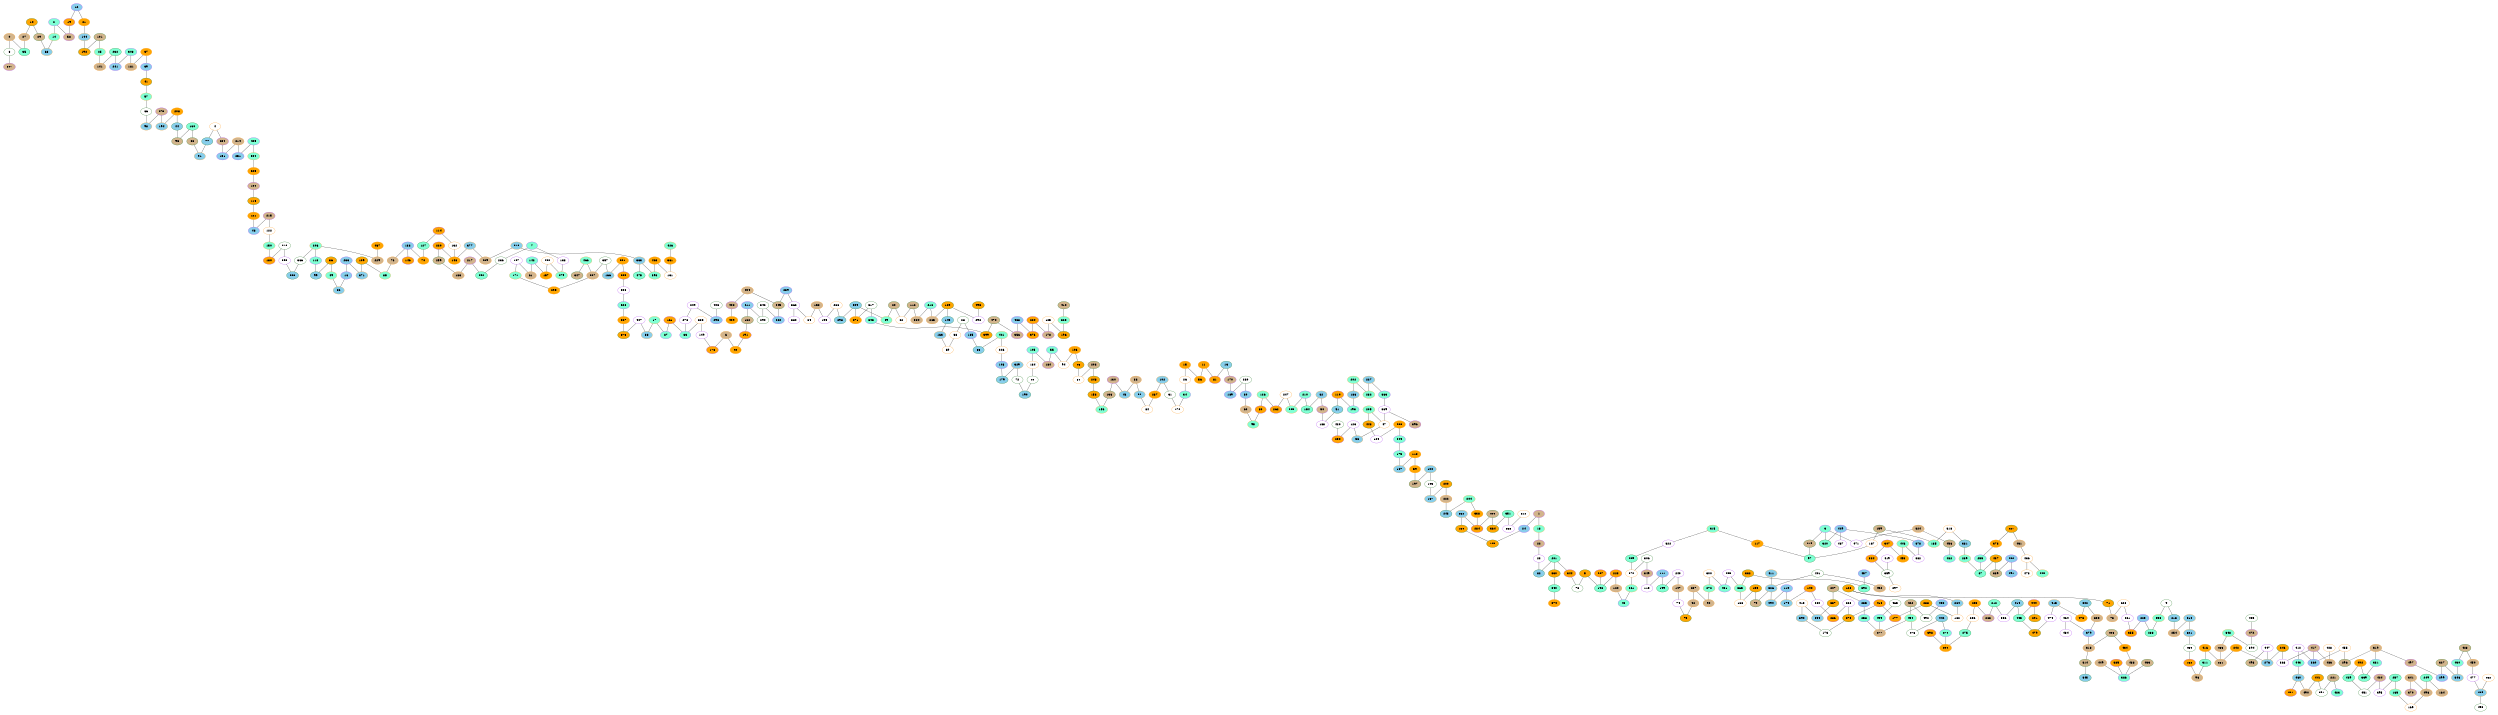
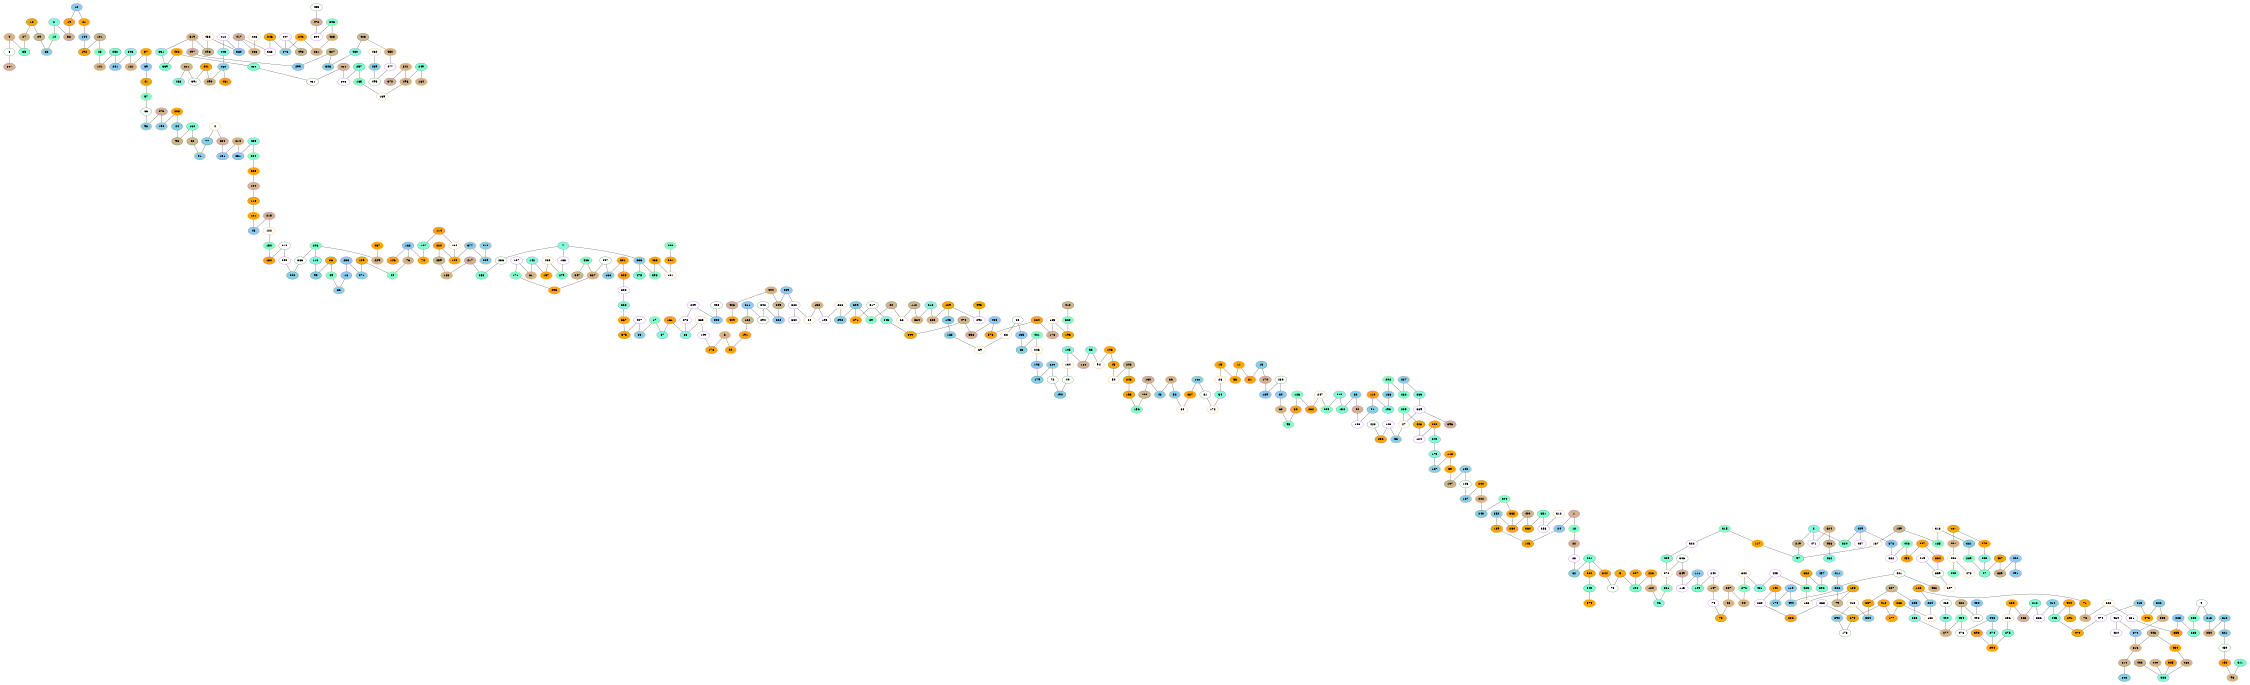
edge "316" -- "333": now "7" -- "333"
node "269": fillcolor tan -> skyblue
node "416": removed
node "394": color darkgreen -> purple
edge "477" -- "489": now "477" -- "495"
